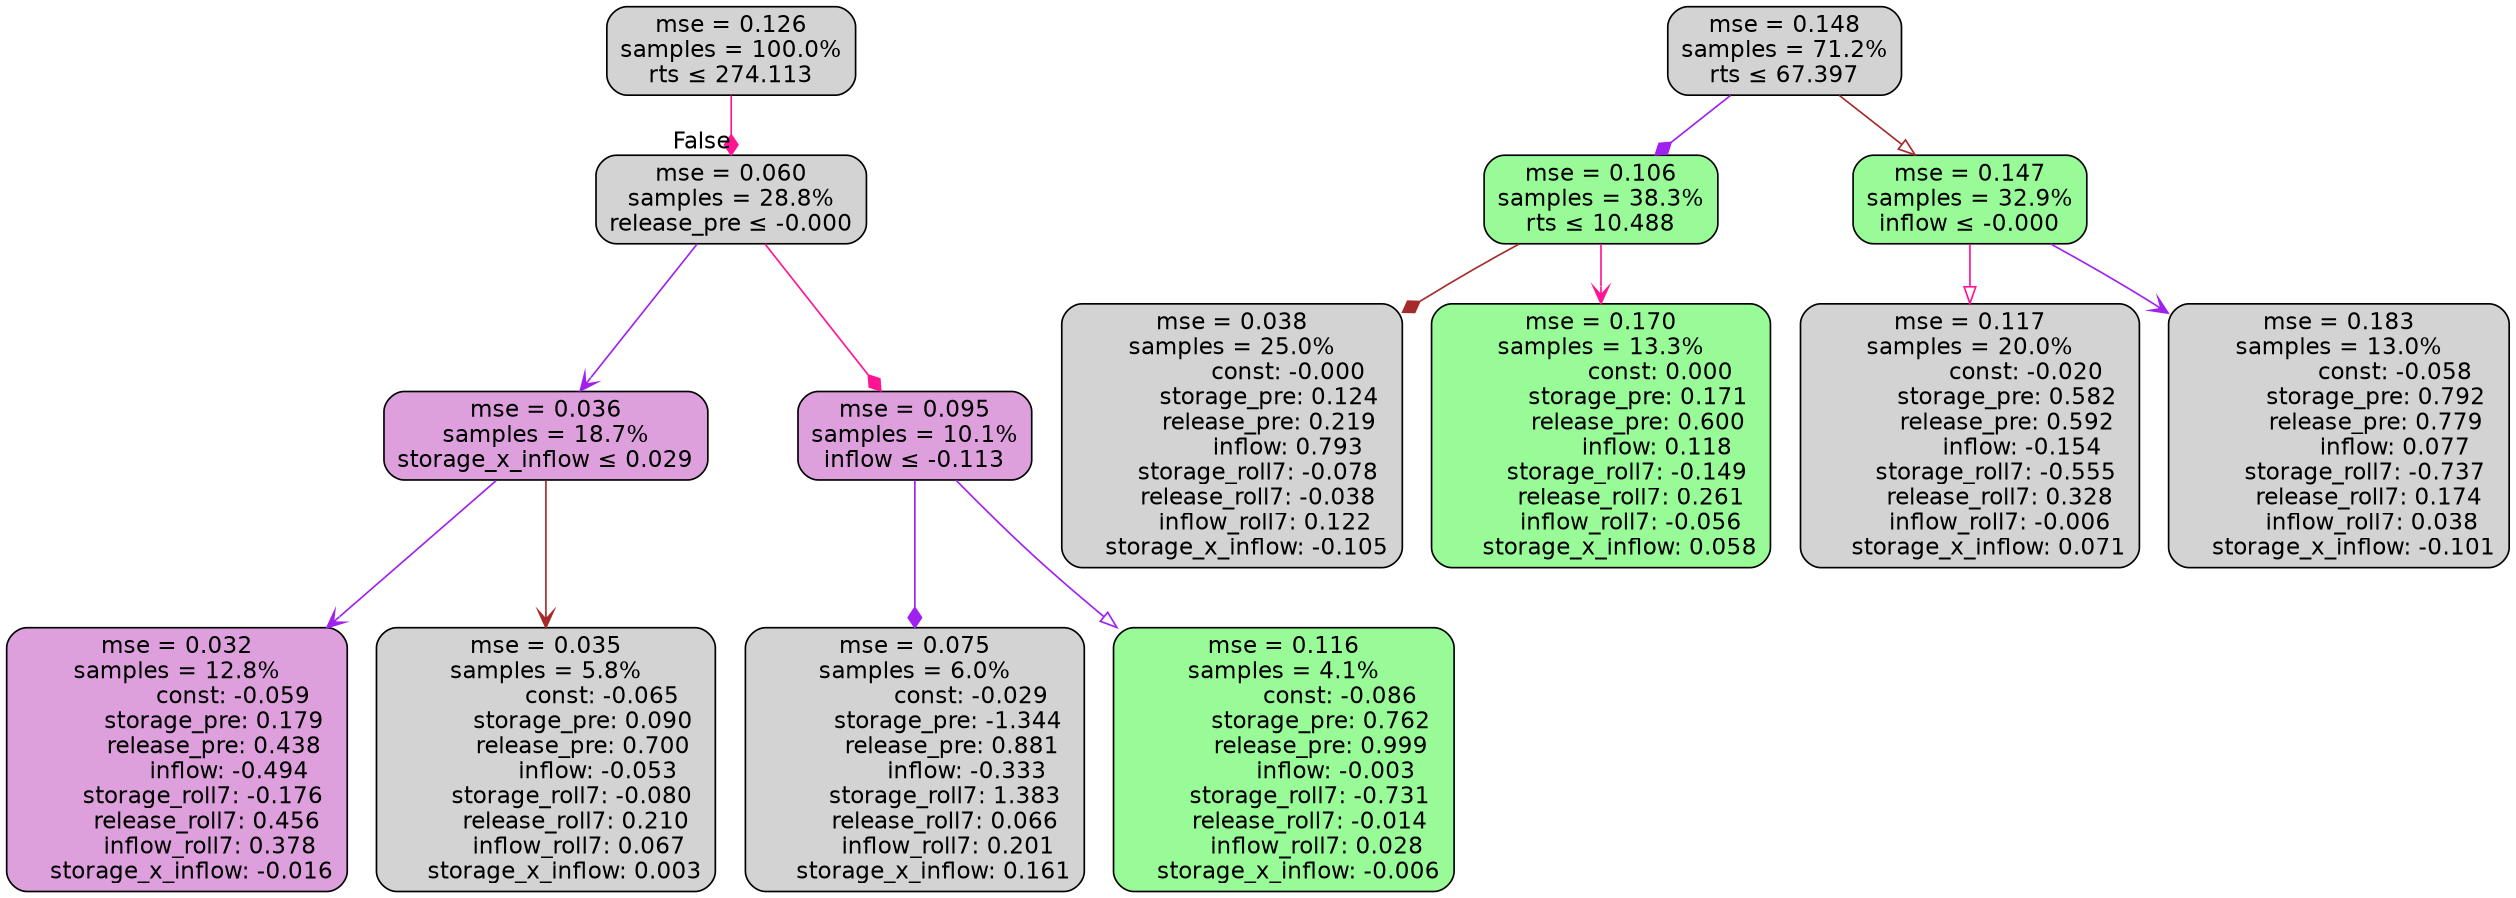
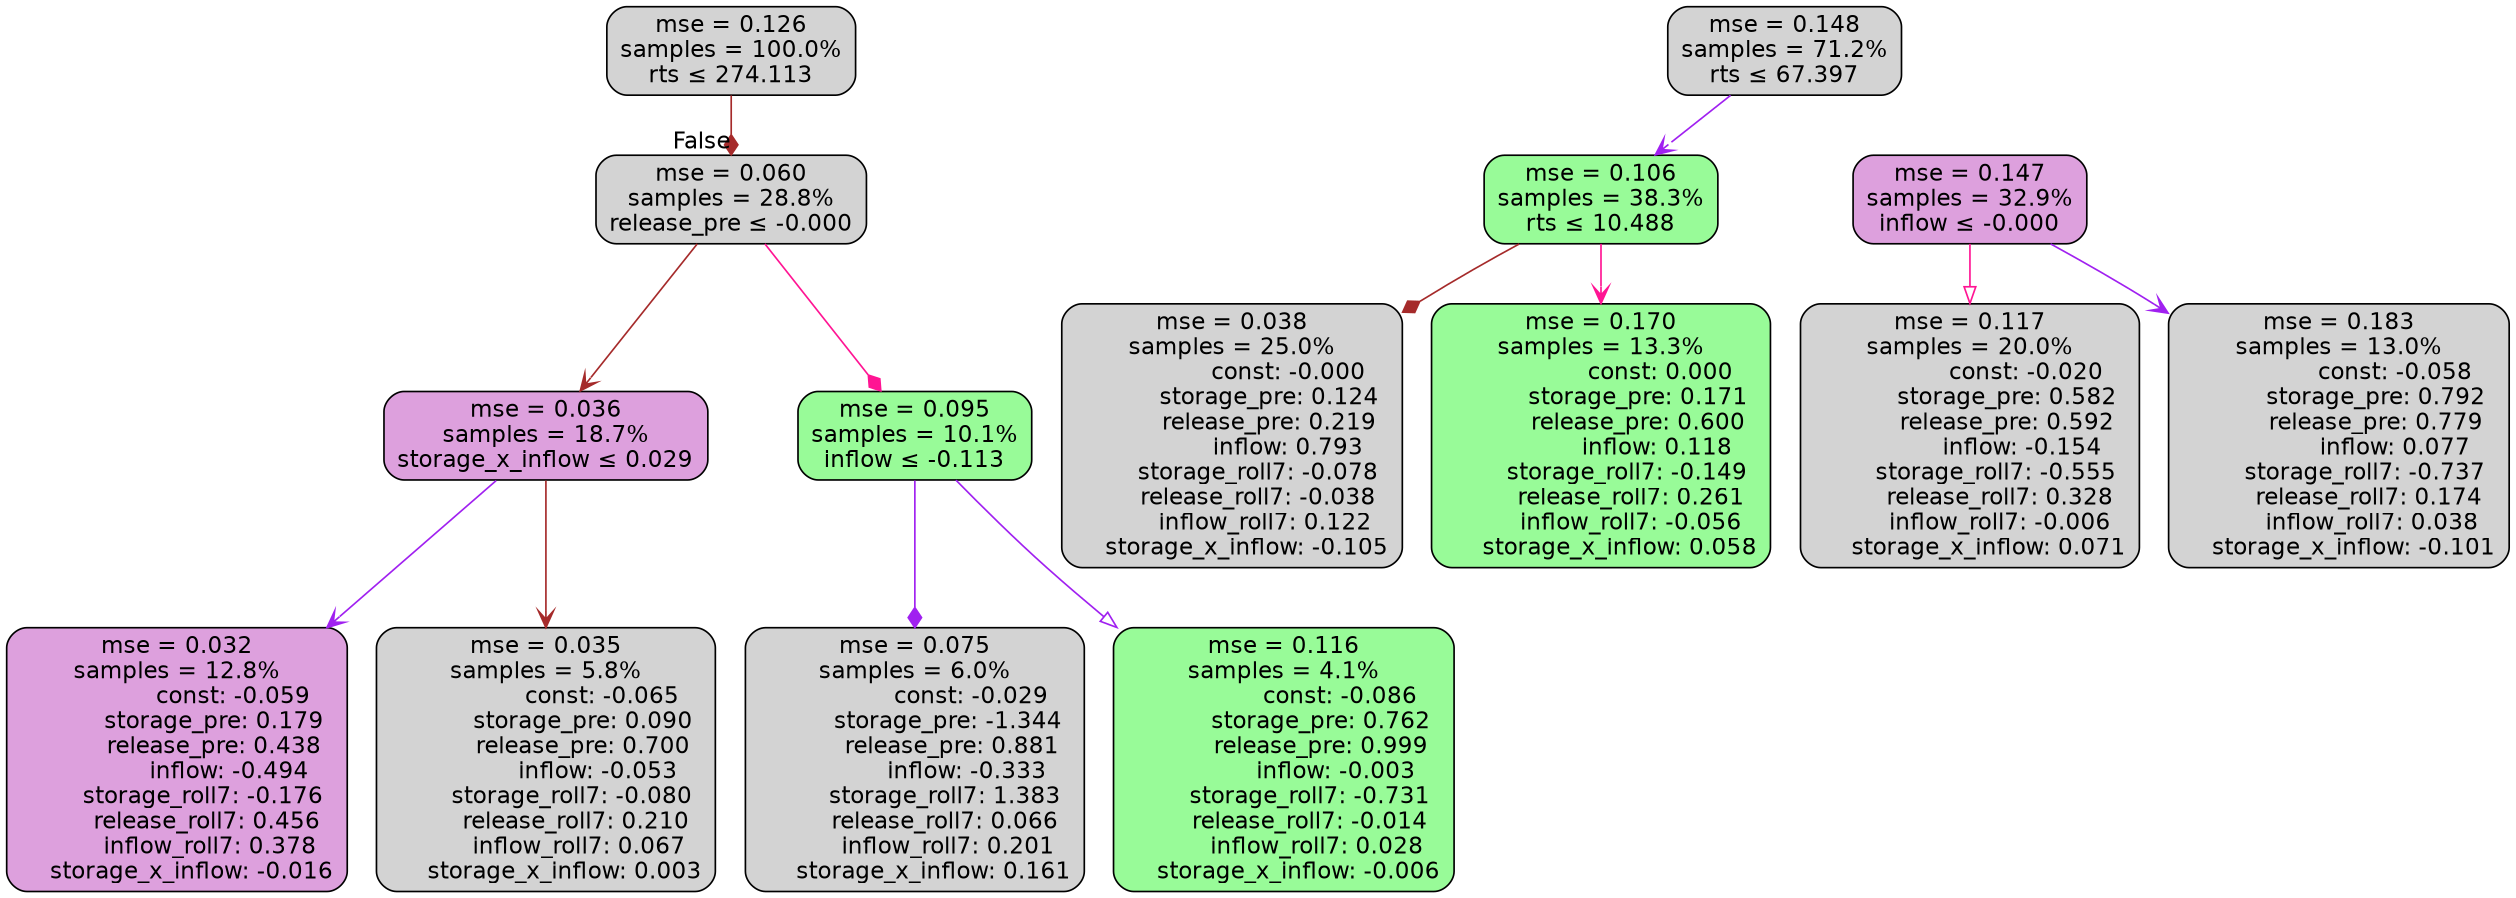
edge "mse = 0.126 samples = 100.0% rts ≤ 274.113" -> "mse = 0.060 samples = 28.8% release_pre ≤ -0.000": color deeppink -> brown
edge "mse = 0.148 samples = 71.2% rts ≤ 67.397" -> "mse = 0.106 samples = 38.3% rts ≤ 10.488": arrowhead diamond -> vee
edge "mse = 0.148 samples = 71.2% rts ≤ 67.397" -> "mse = 0.147 samples = 32.9% inflow ≤ -0.000": removed
node "mse = 0.147 samples = 32.9% inflow ≤ -0.000": fillcolor palegreen -> plum
edge "mse = 0.060 samples = 28.8% release_pre ≤ -0.000" -> "mse = 0.036 samples = 18.7% storage_x_inflow ≤ 0.029": color purple -> brown
node "mse = 0.095 samples = 10.1% inflow ≤ -0.113": fillcolor plum -> palegreen
